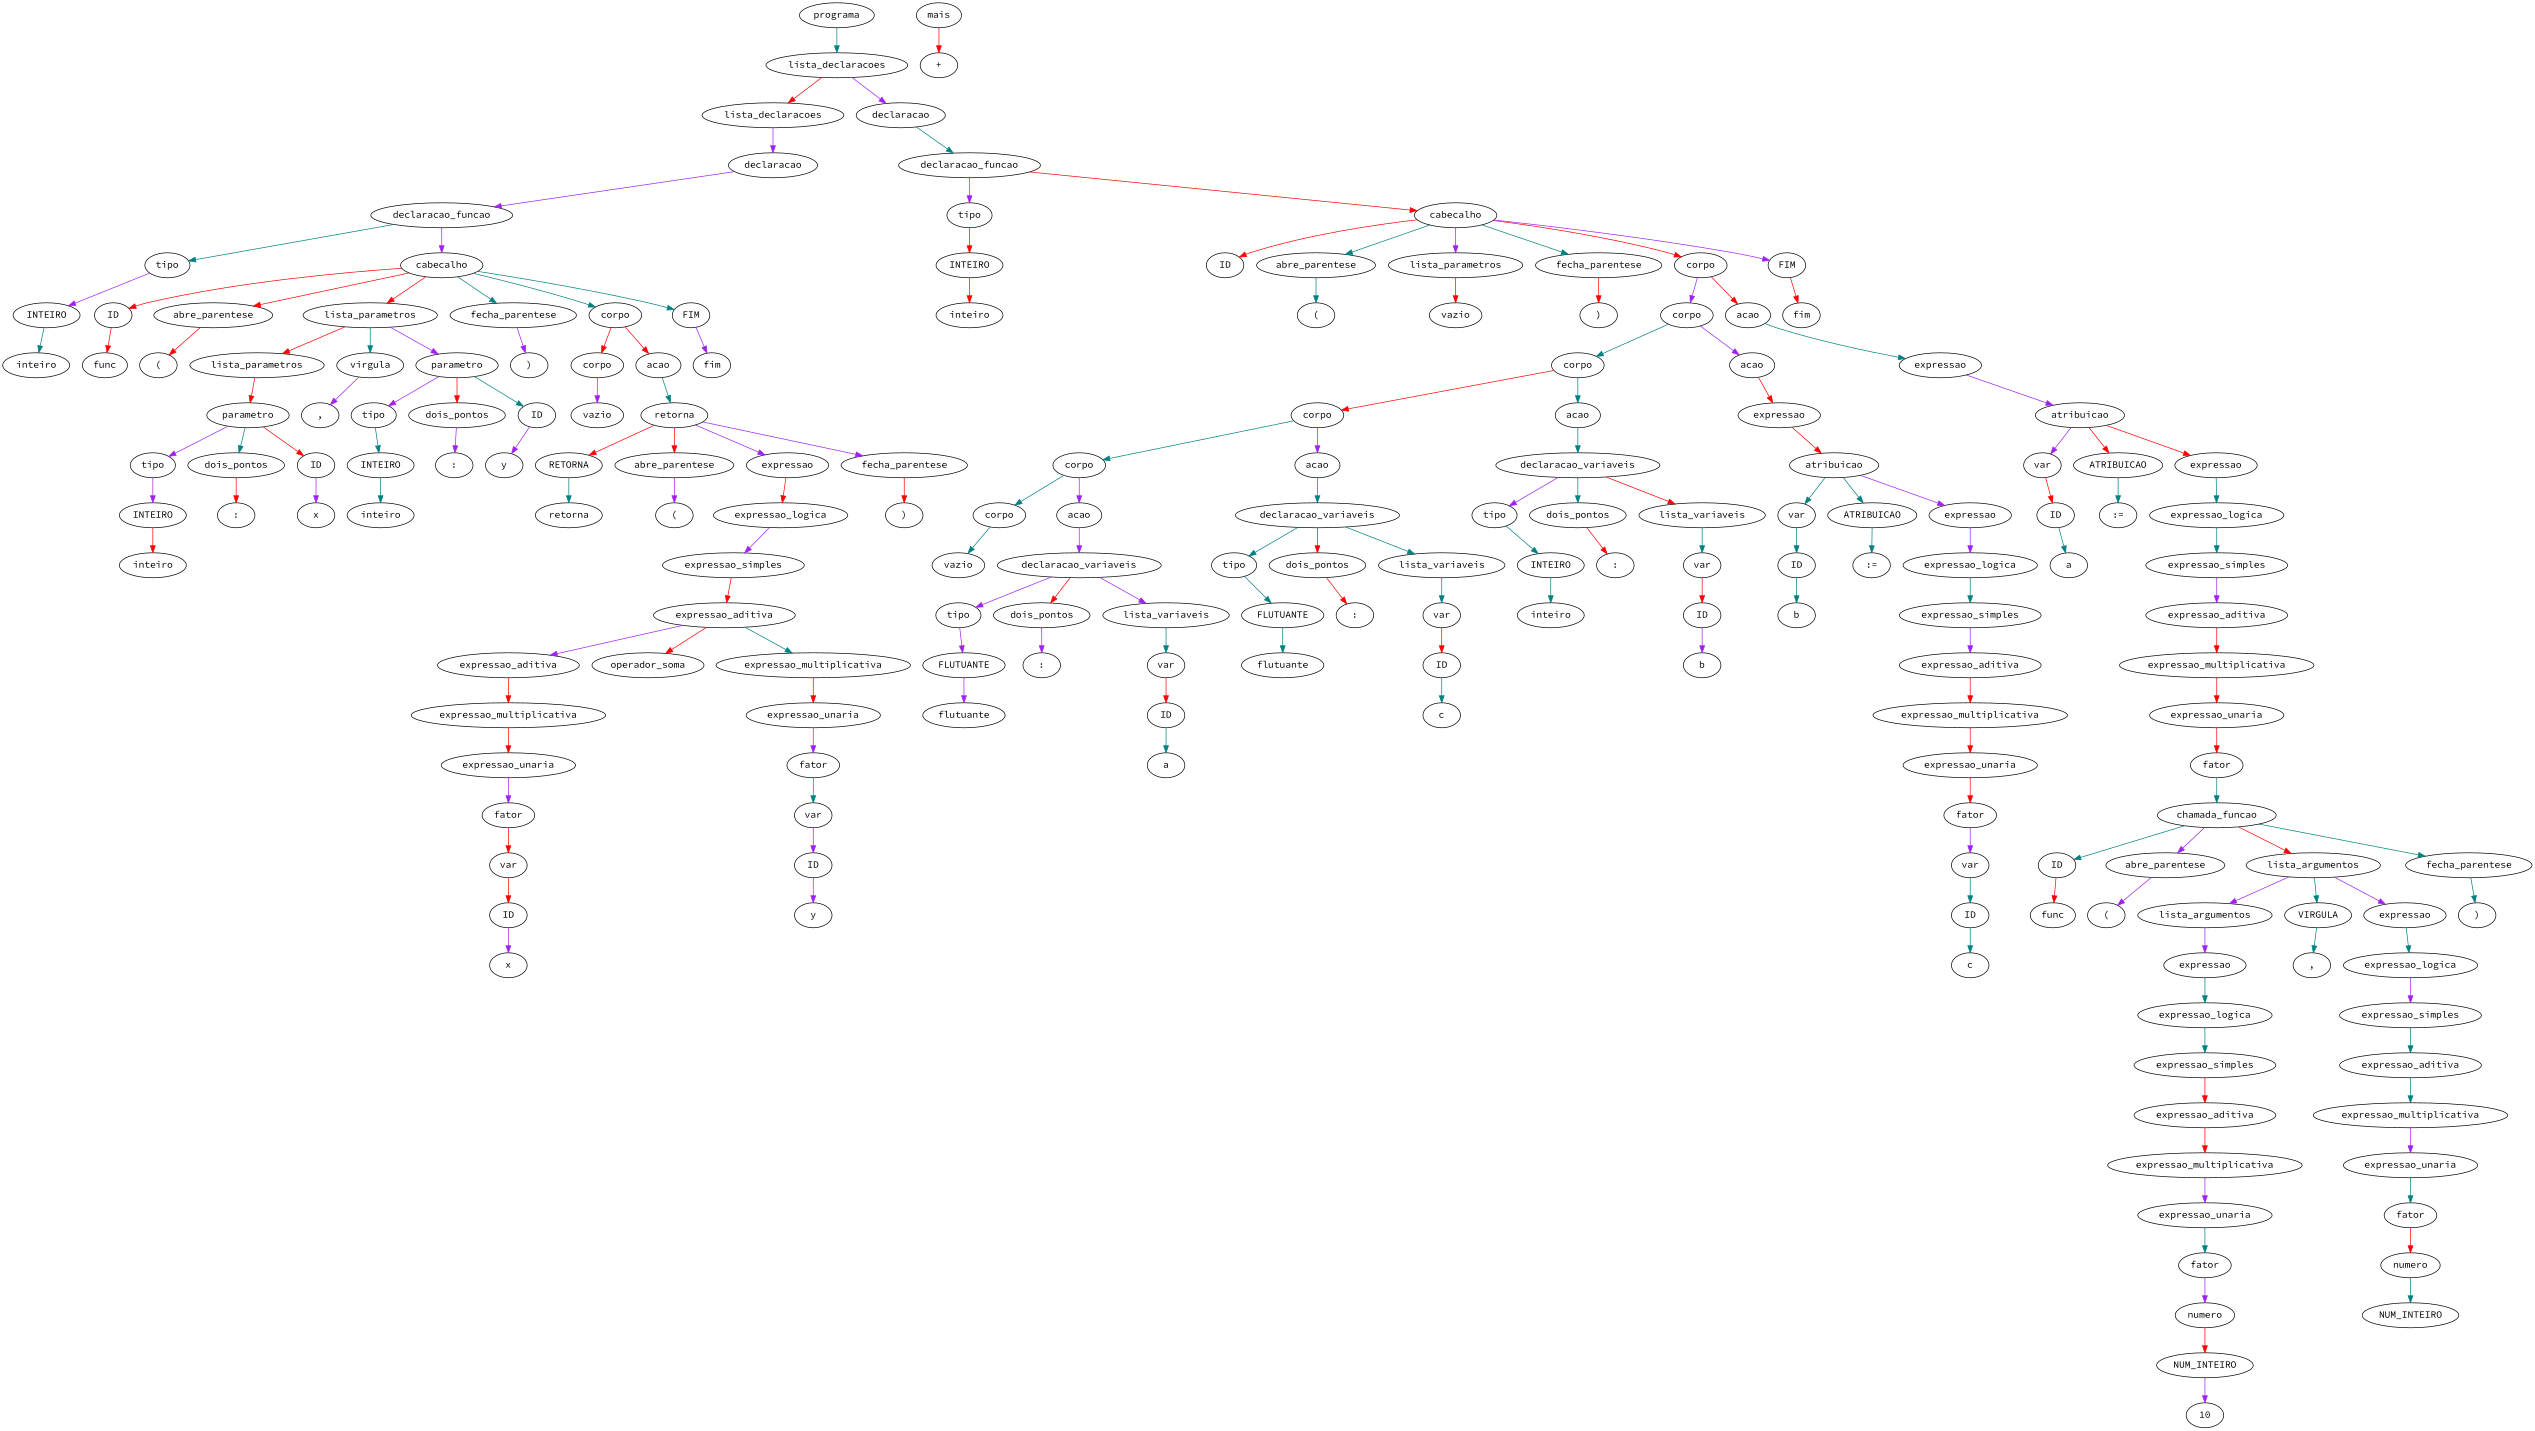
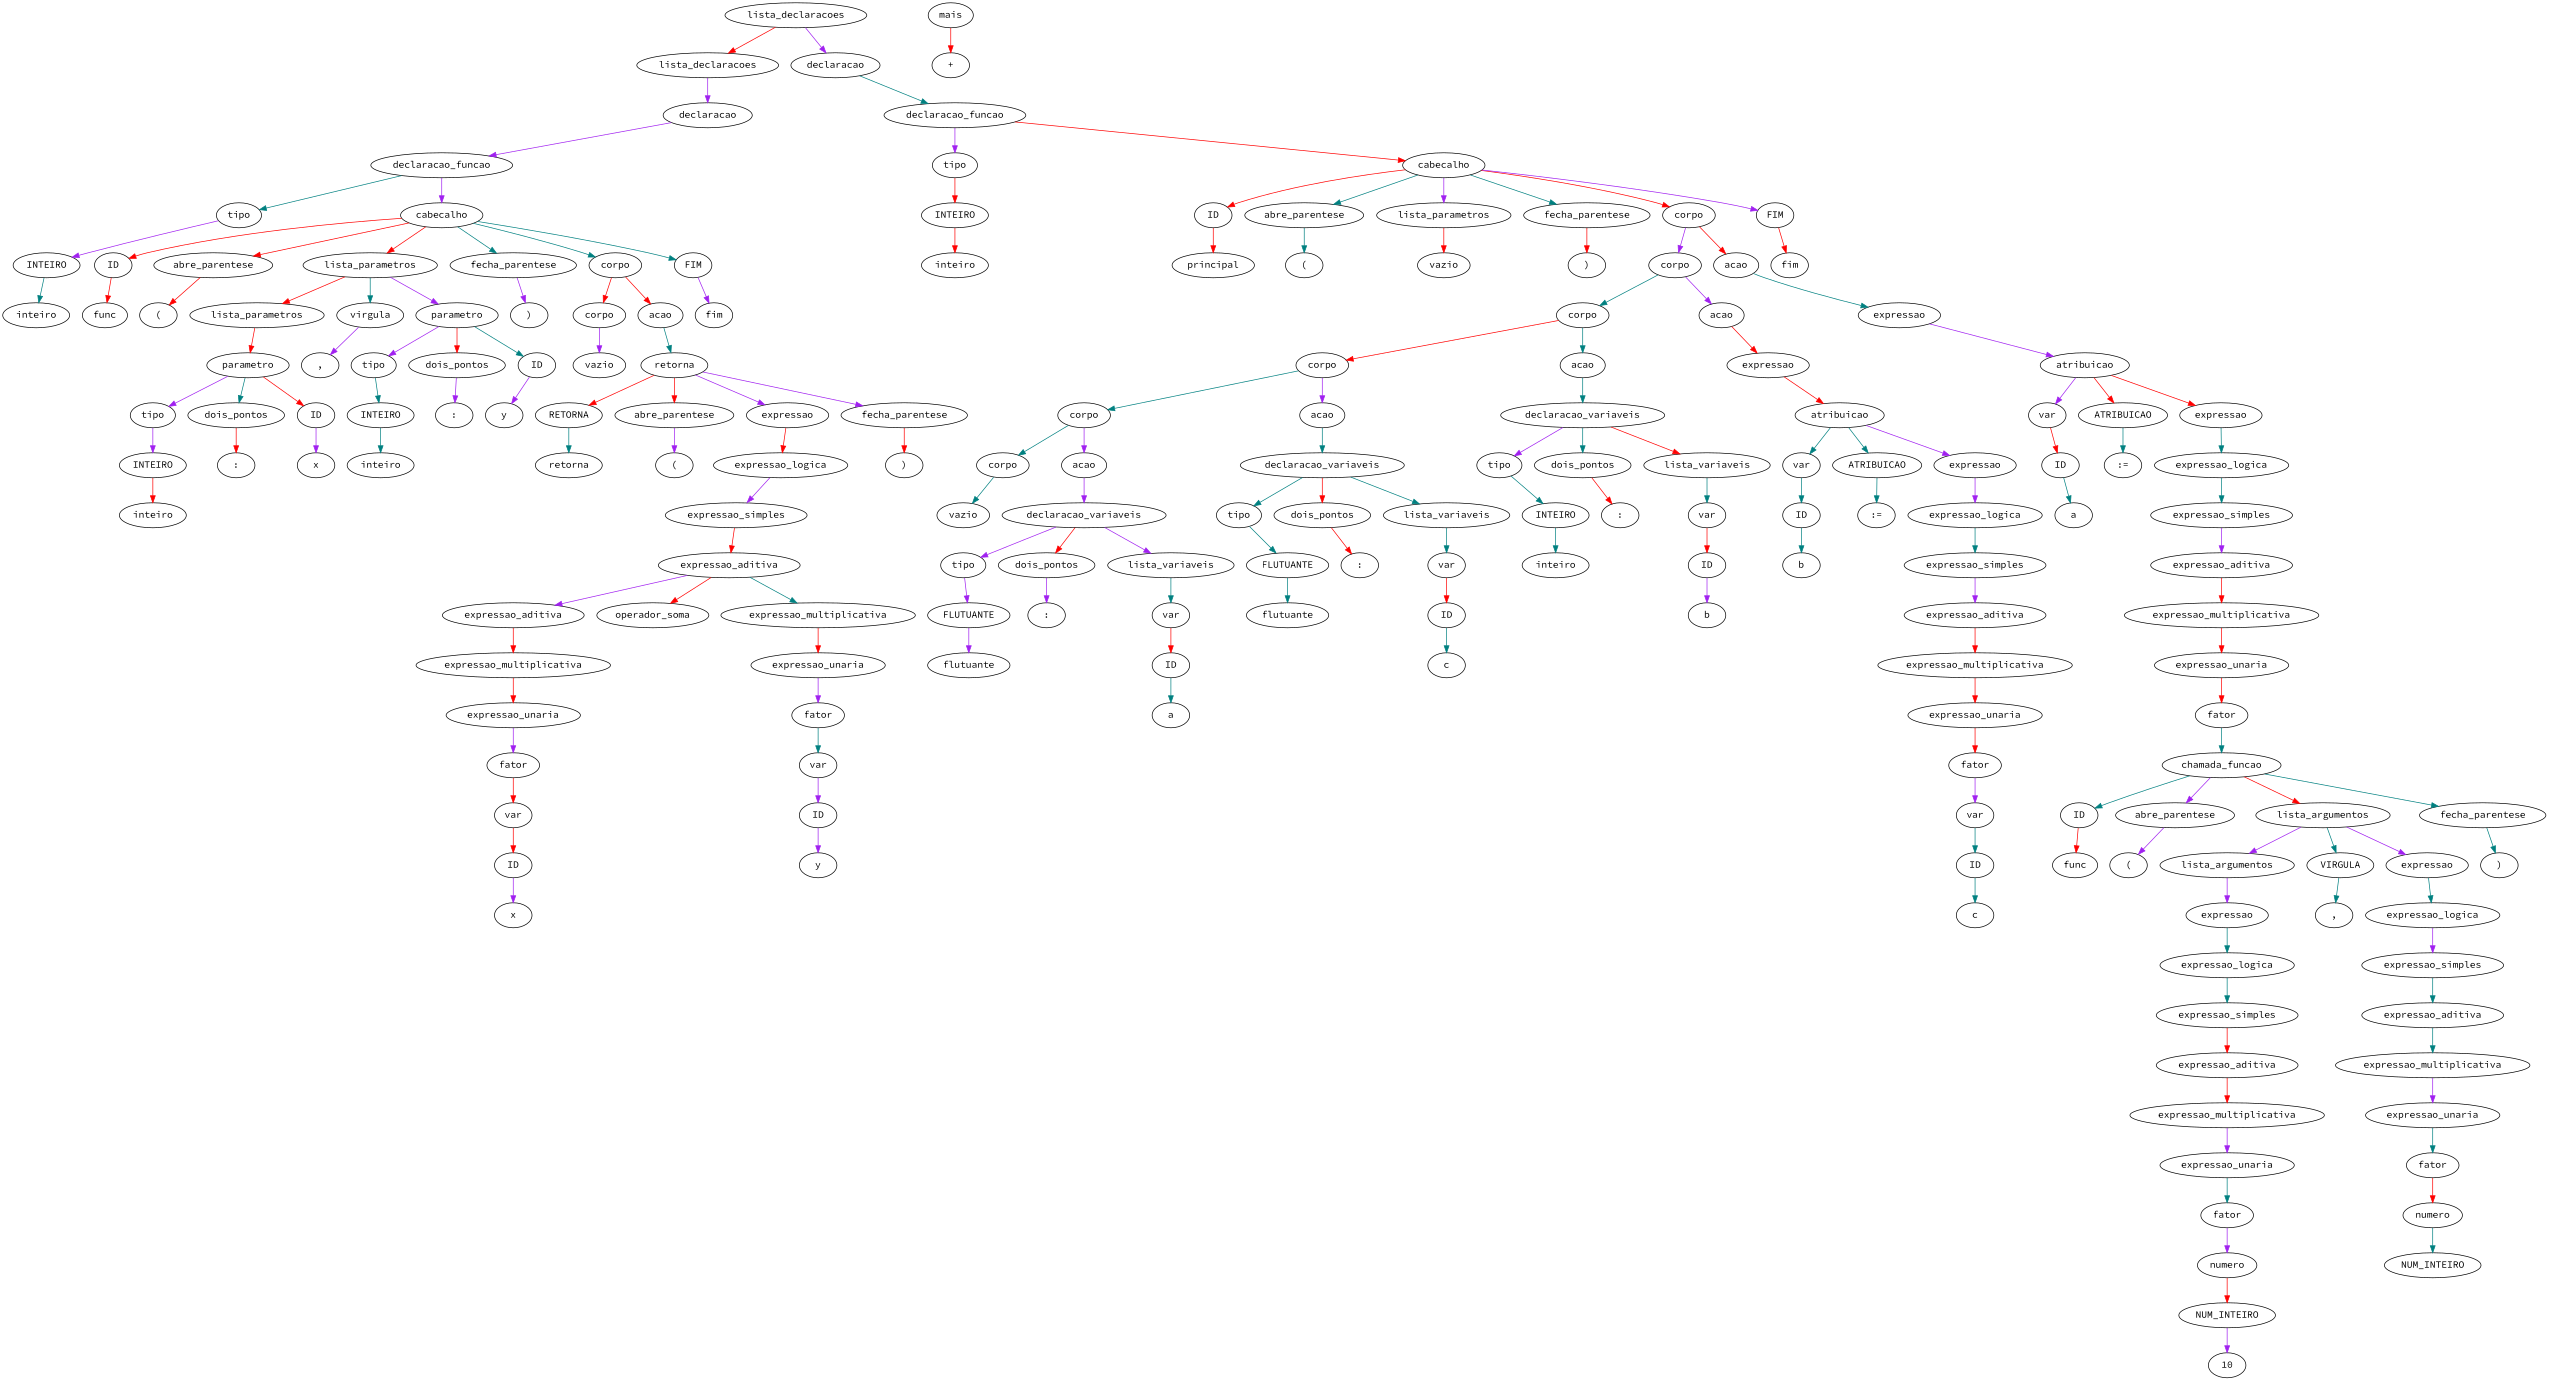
node "programa": removed
node "principal": added
